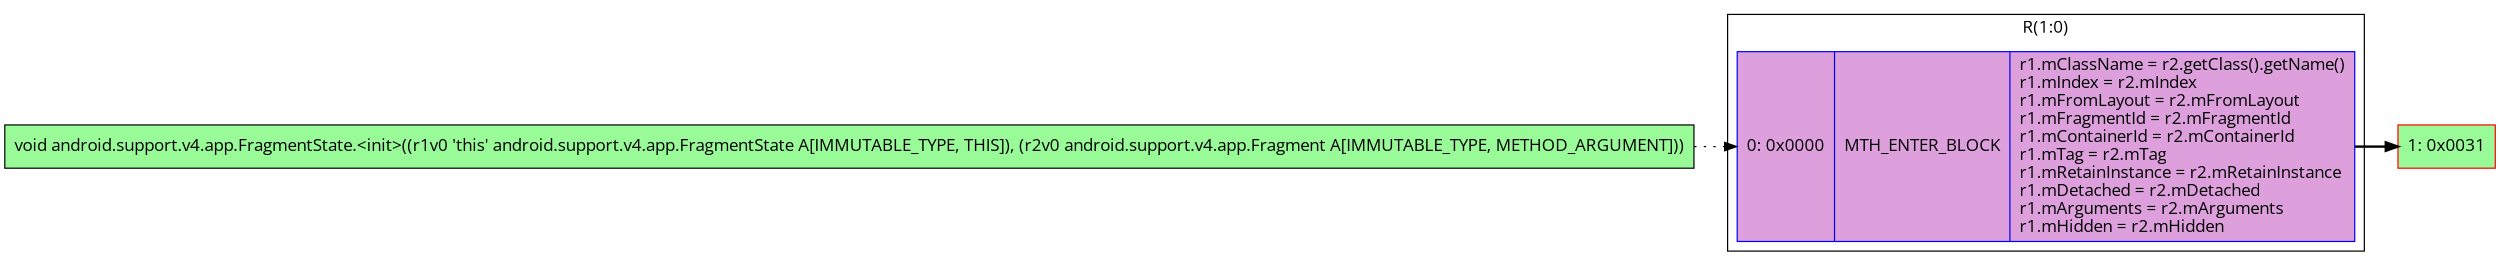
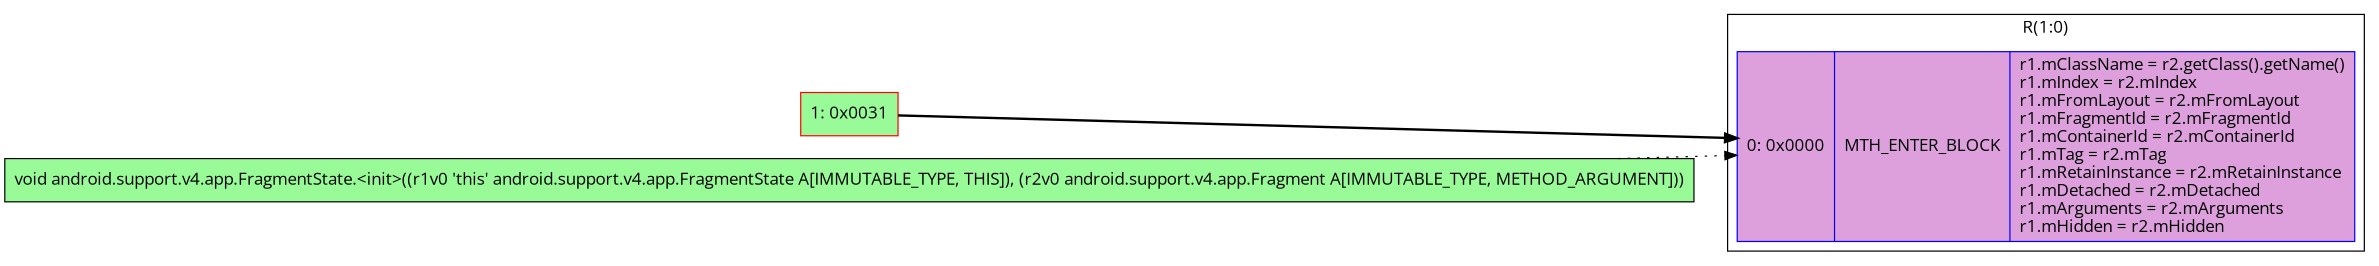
edge "0: 0x0000" -> "1: 0x0031": reversed
